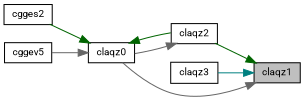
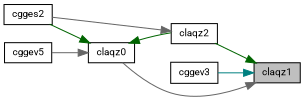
edge "claqz0" -> "claqz2": now "cgges2" -> "claqz2"
node "claqz3": label "claqz3" -> "cggev3"
